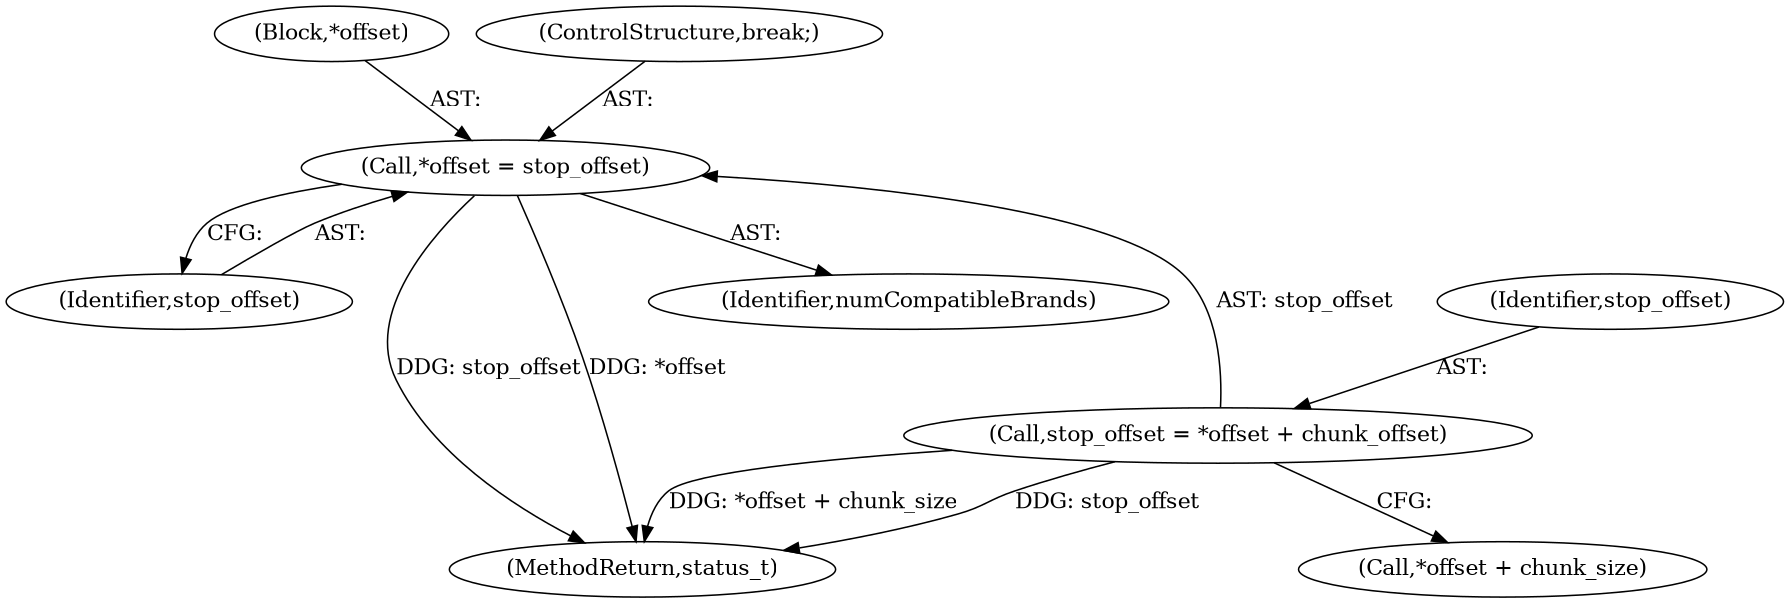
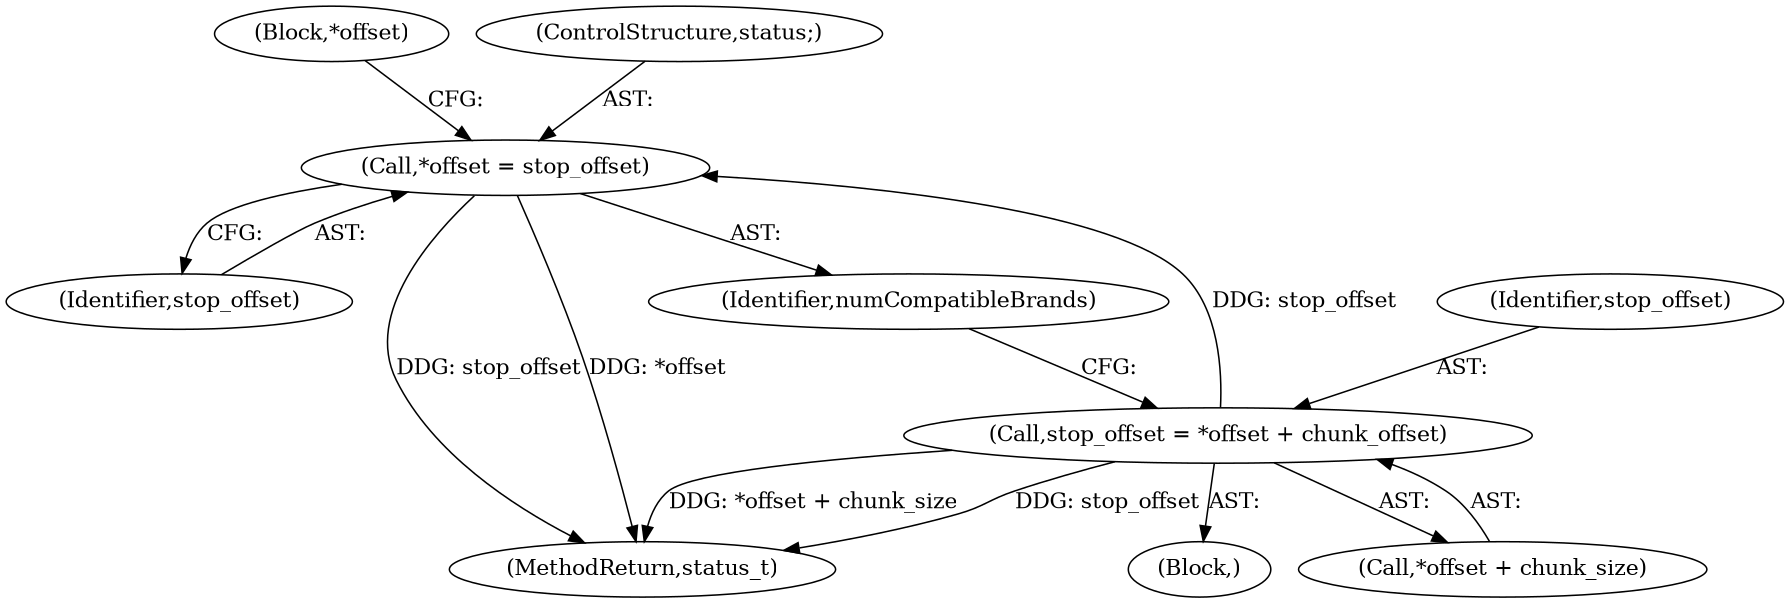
node "(ControlStructure,break;)": label "(ControlStructure,break;)" -> "(ControlStructure,status;)"
edge "(Block,*offset)" -> "(Call,*offset = stop_offset)": label "AST: " -> "CFG: "
edge "(Call,stop_offset = *offset + chunk_offset)" -> "(Call,*offset = stop_offset)": label "AST: stop_offset" -> "DDG: stop_offset"
edge "(Identifier,numCompatibleBrands)" -> "(Call,stop_offset = *offset + chunk_offset)": added, label "CFG:"
edge "(Call,*offset + chunk_size)" -> "(Call,stop_offset = *offset + chunk_offset)": added, label "AST:"
edge "(Call,stop_offset = *offset + chunk_offset)" -> "(Call,*offset + chunk_size)": label "CFG: " -> "AST: "
node "(Block,)": added
